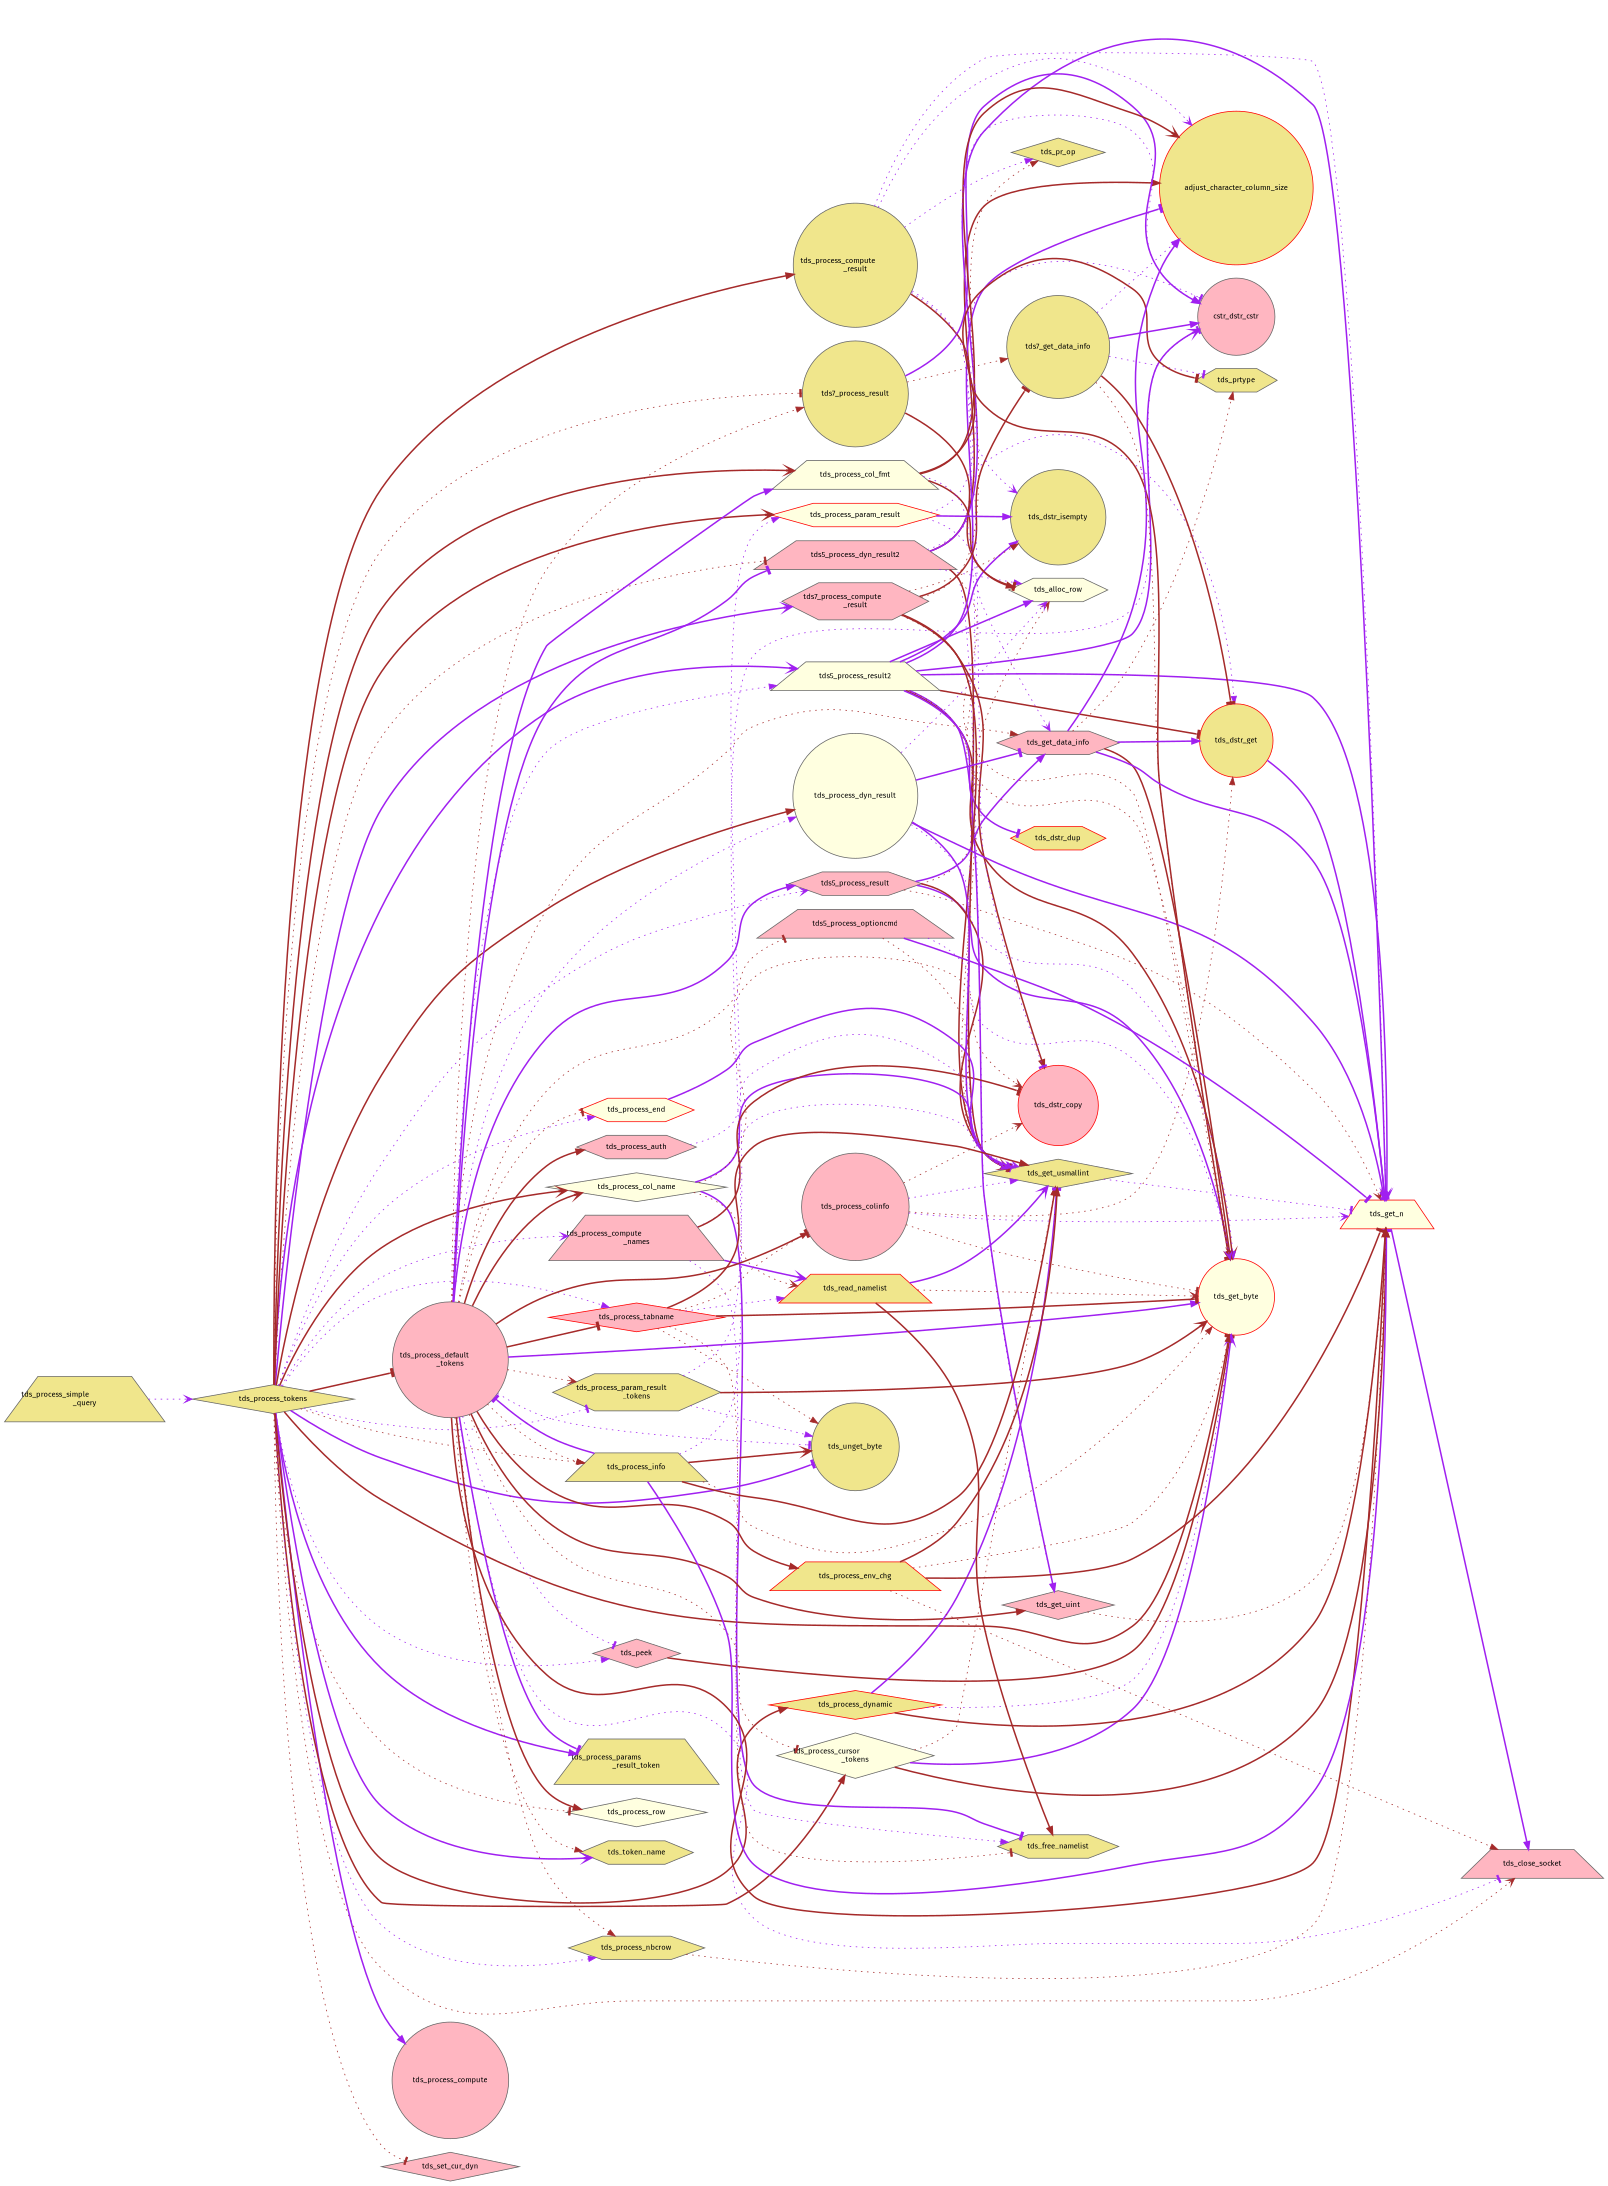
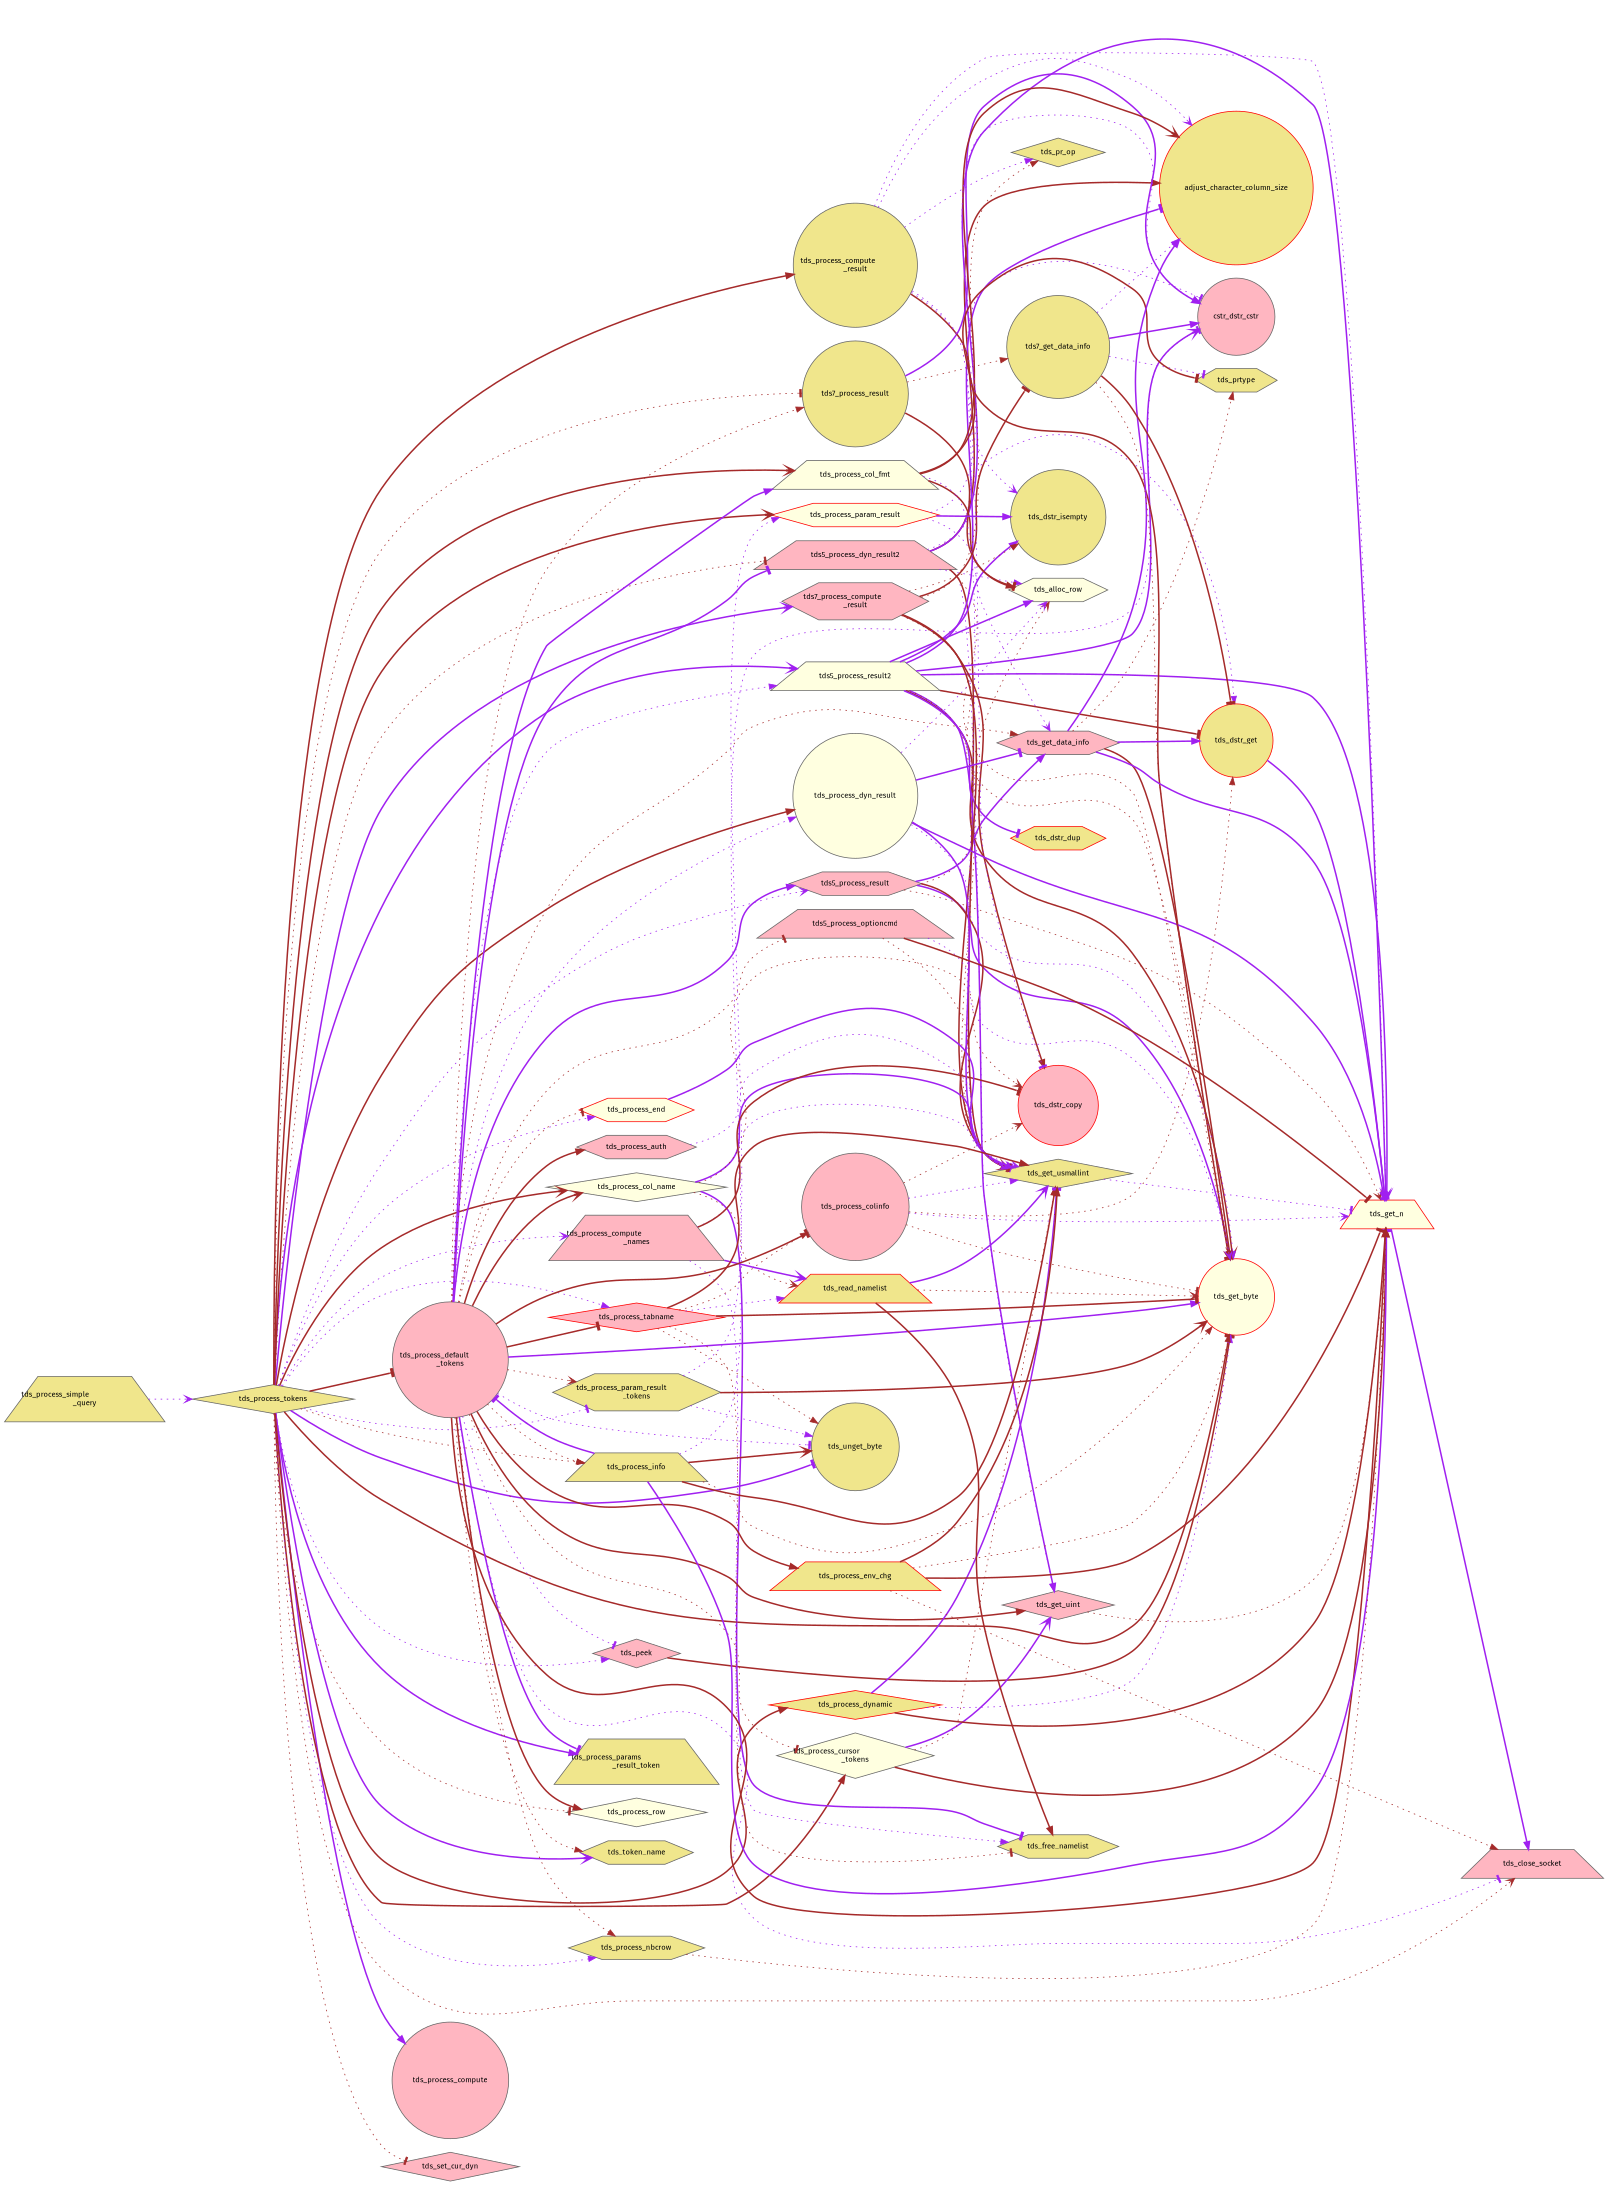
edge "tds5_process_optioncmd" -> "tds_get_n": color purple -> brown
edge "tds_process_cursor _tokens" -> "tds_get_byte": now "tds_process_cursor _tokens" -> "tds_get_uint"
